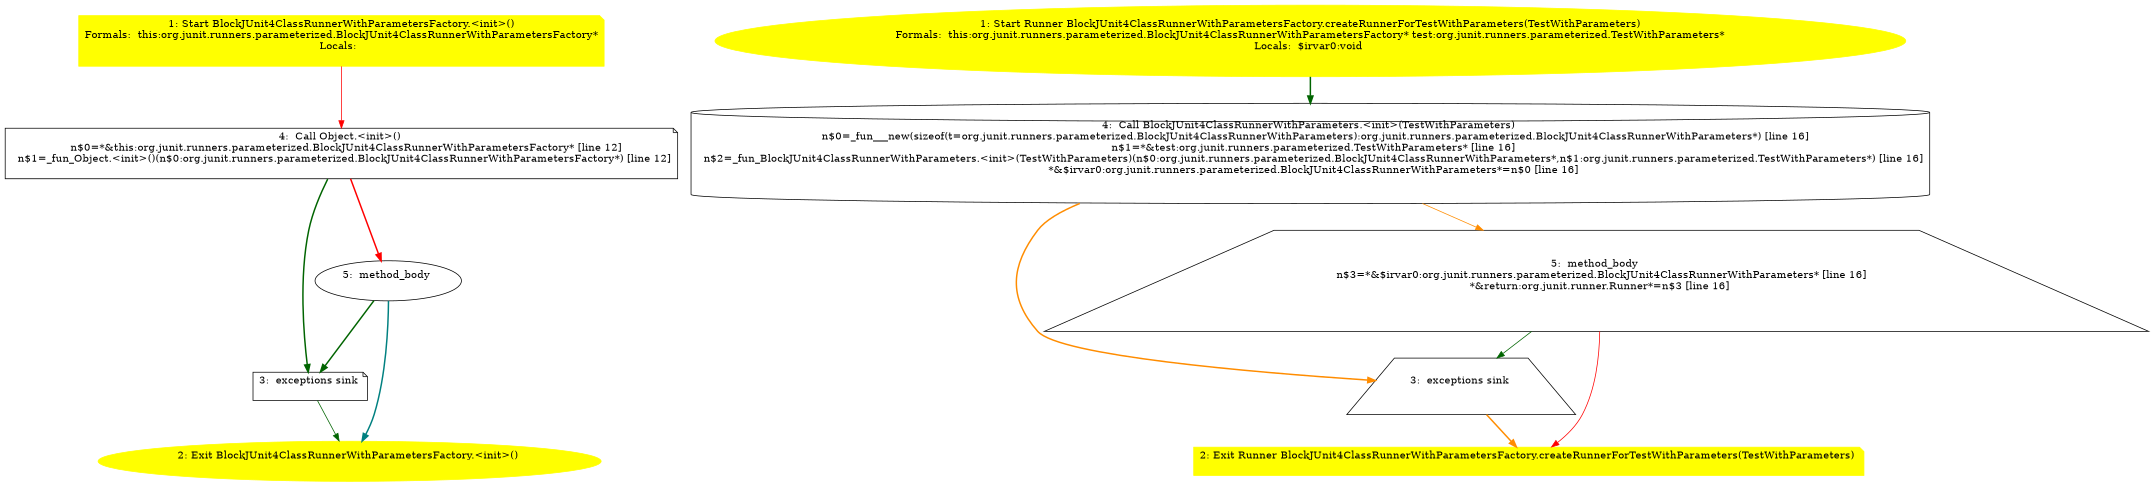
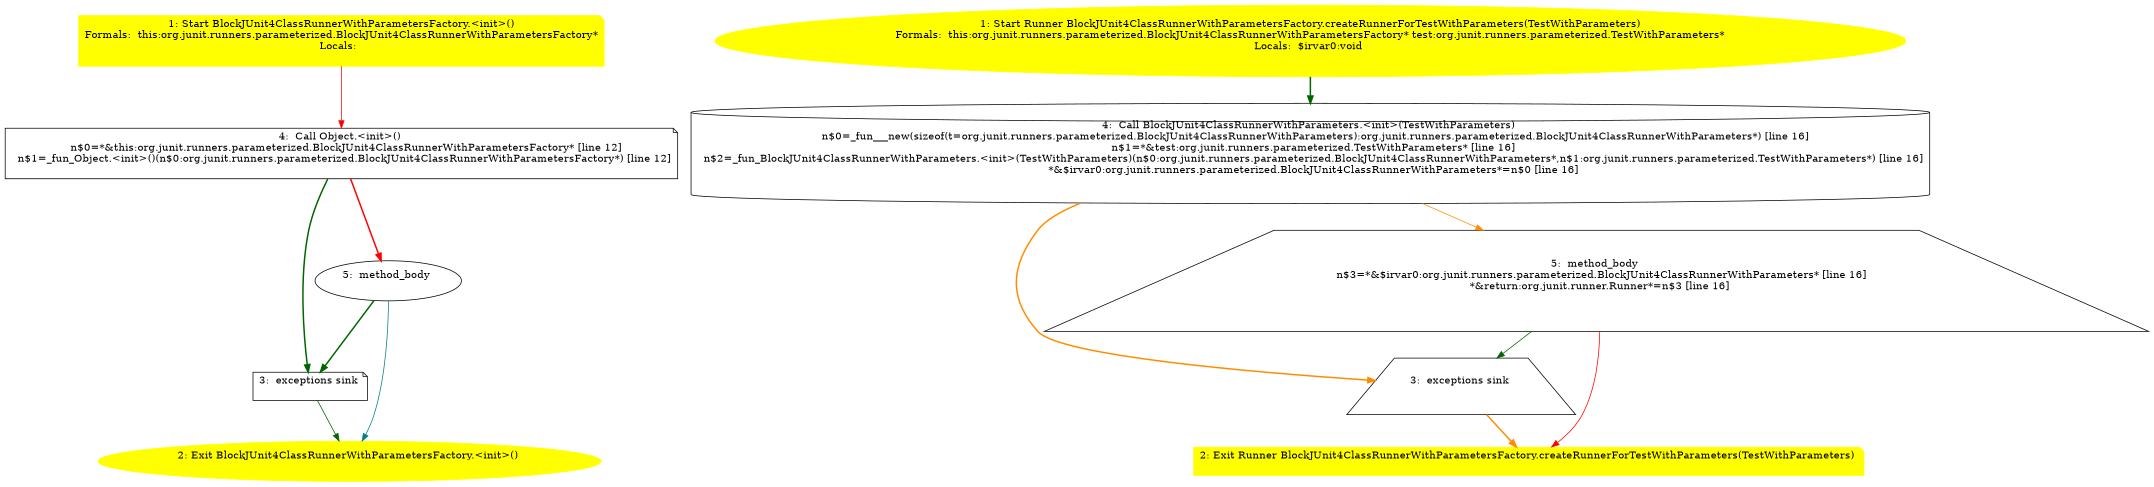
edge "5:  method_body" -> "2: Exit BlockJUnit4ClassRunnerWithParametersFactory.<init>()": style bold -> solid
